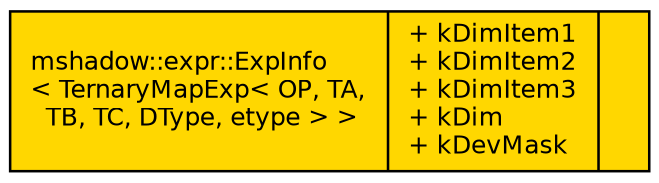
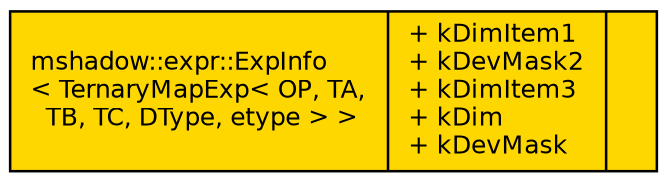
node "mshadow::expr::ExpInfo": text "+ kDimItem2" -> "+ kDevMask2"
